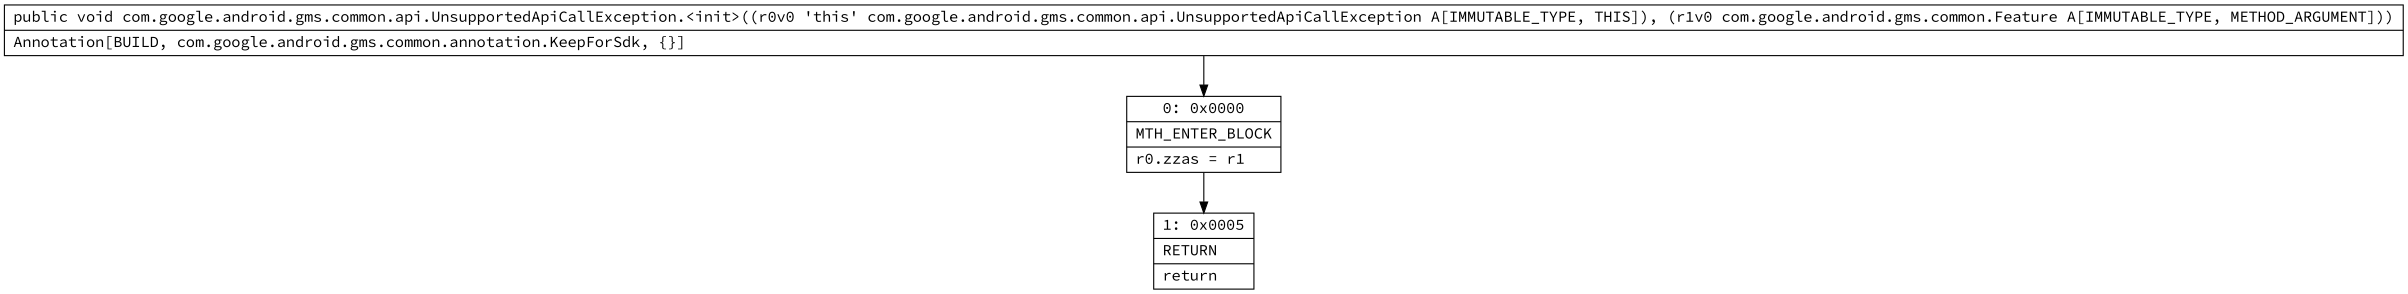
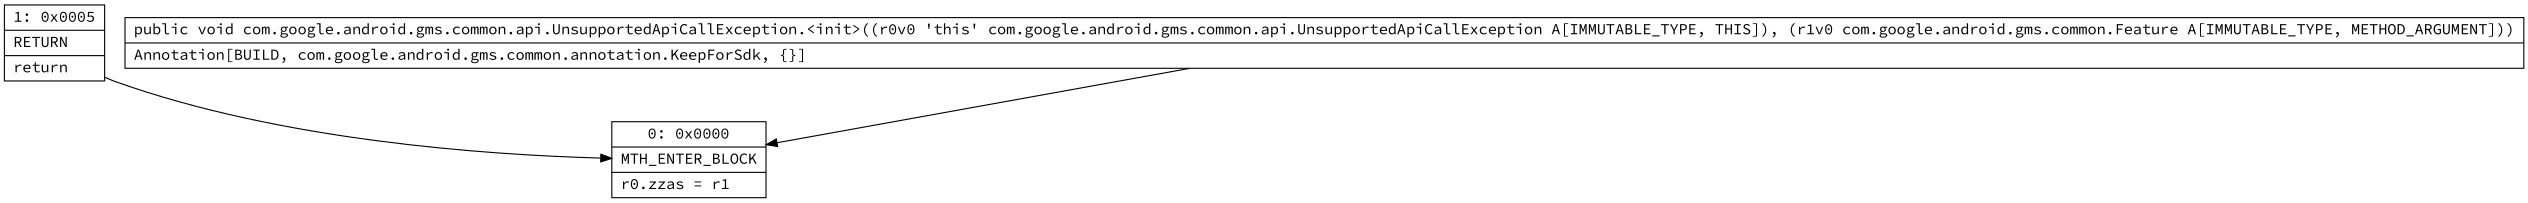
edge "0: 0x0000" -> "1: 0x0005": reversed
